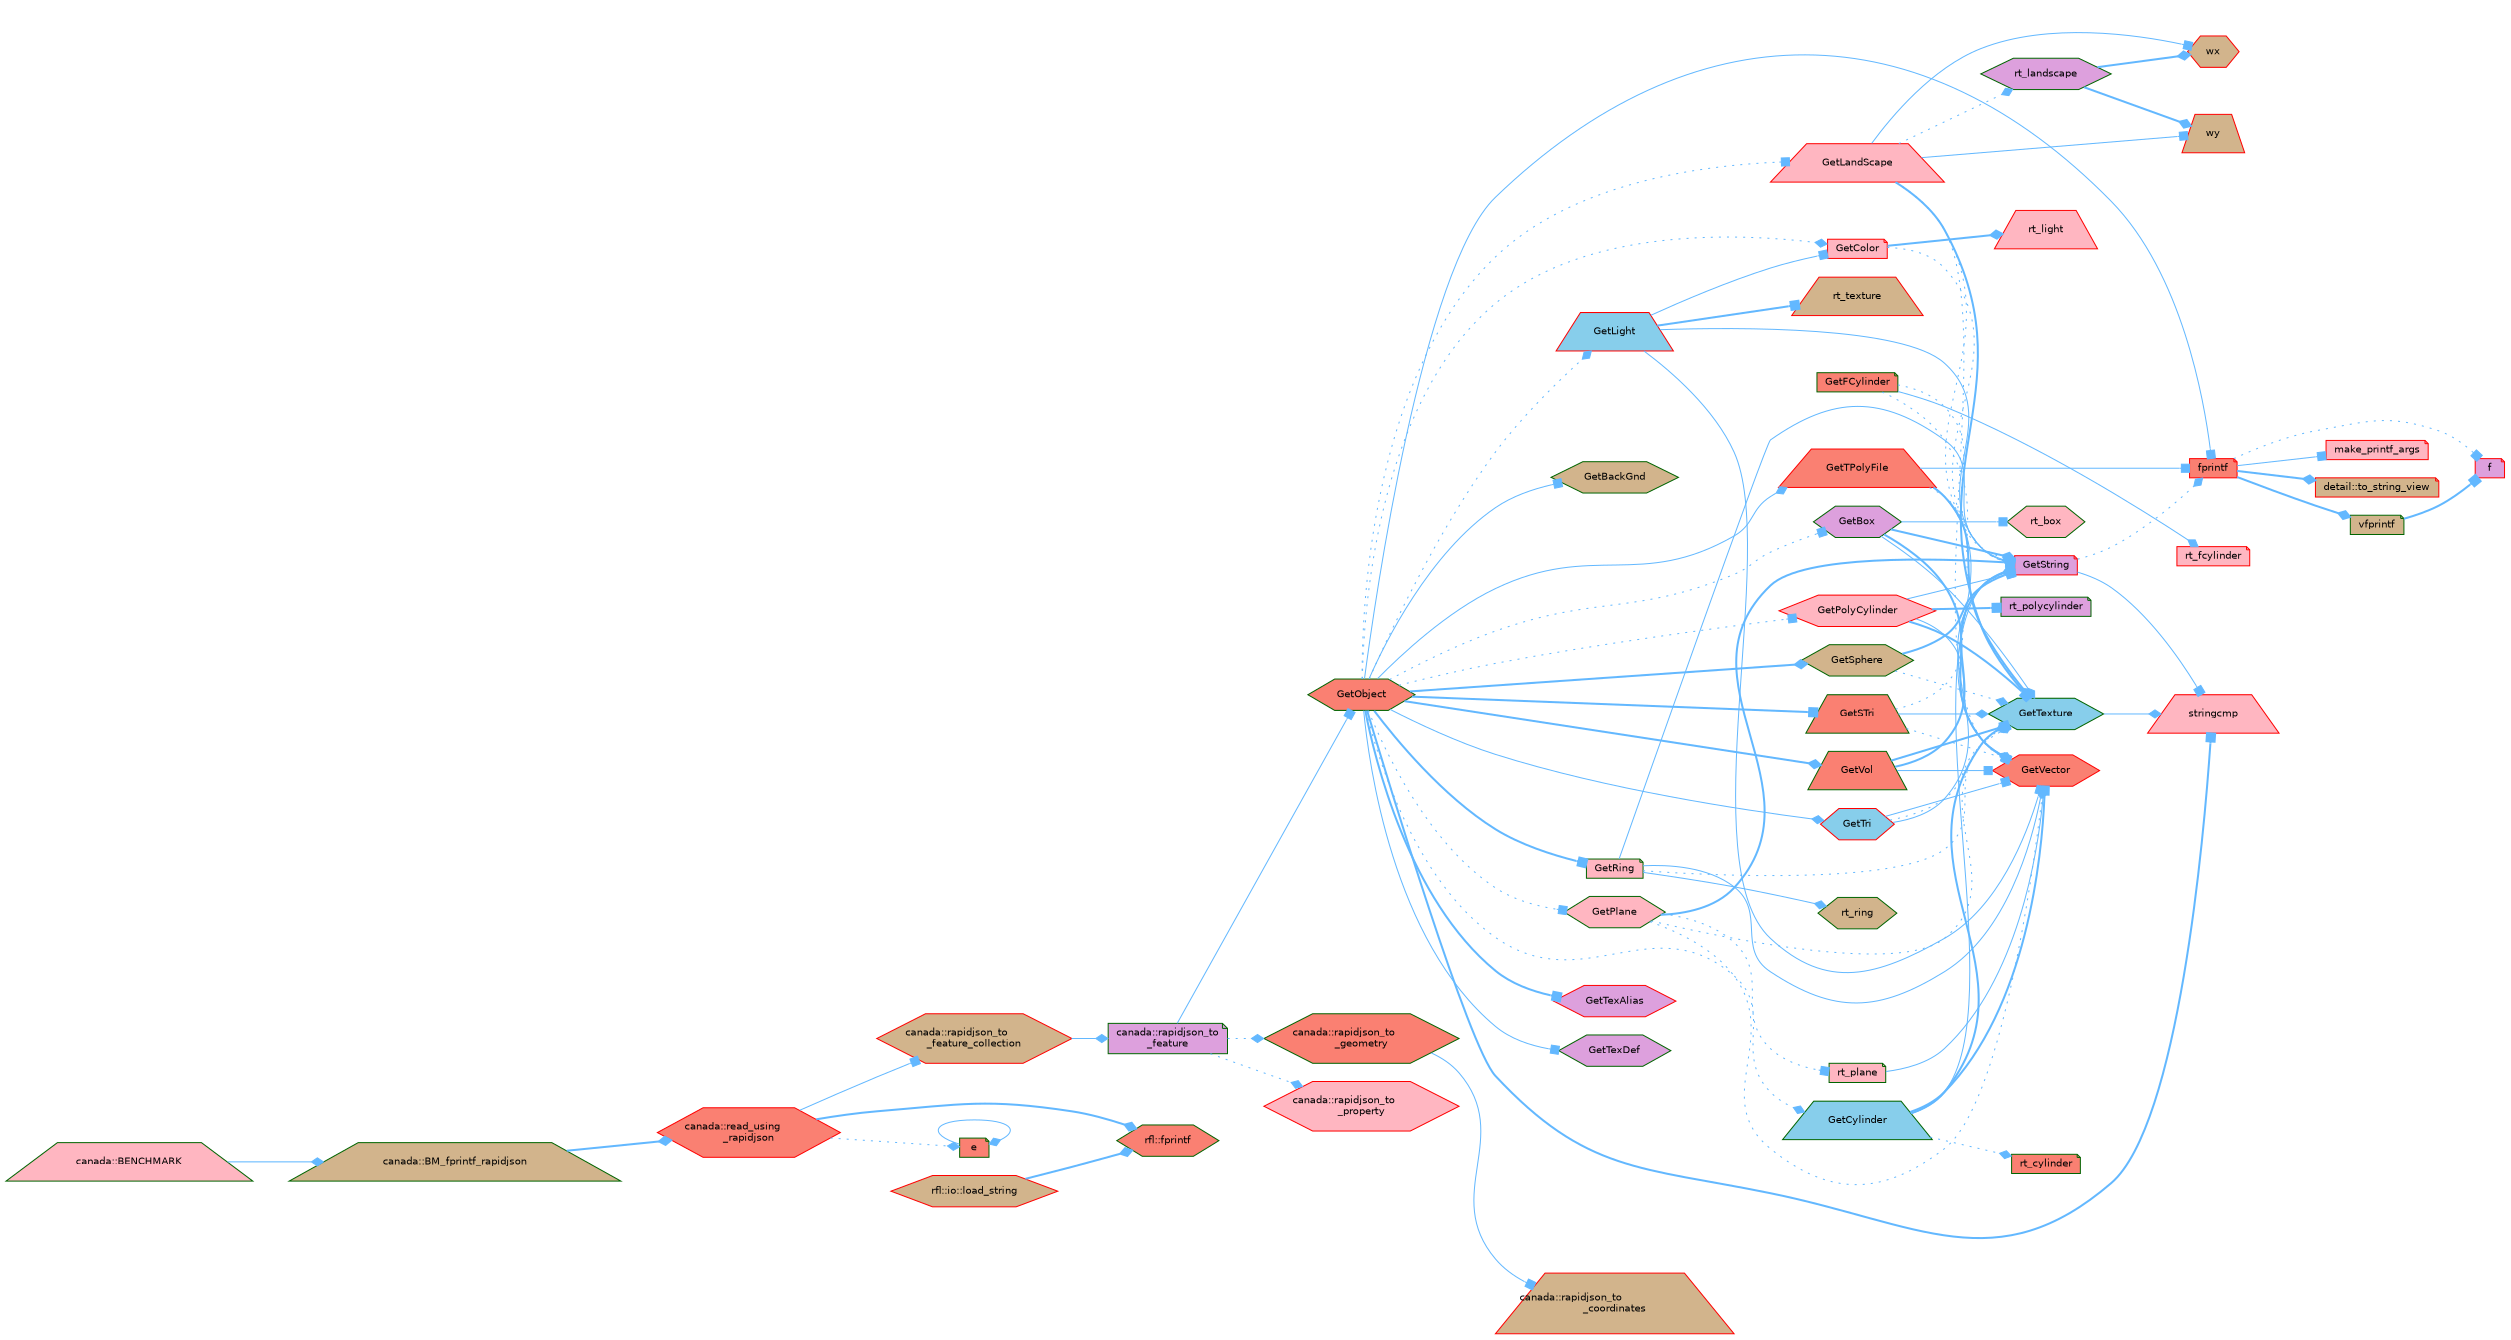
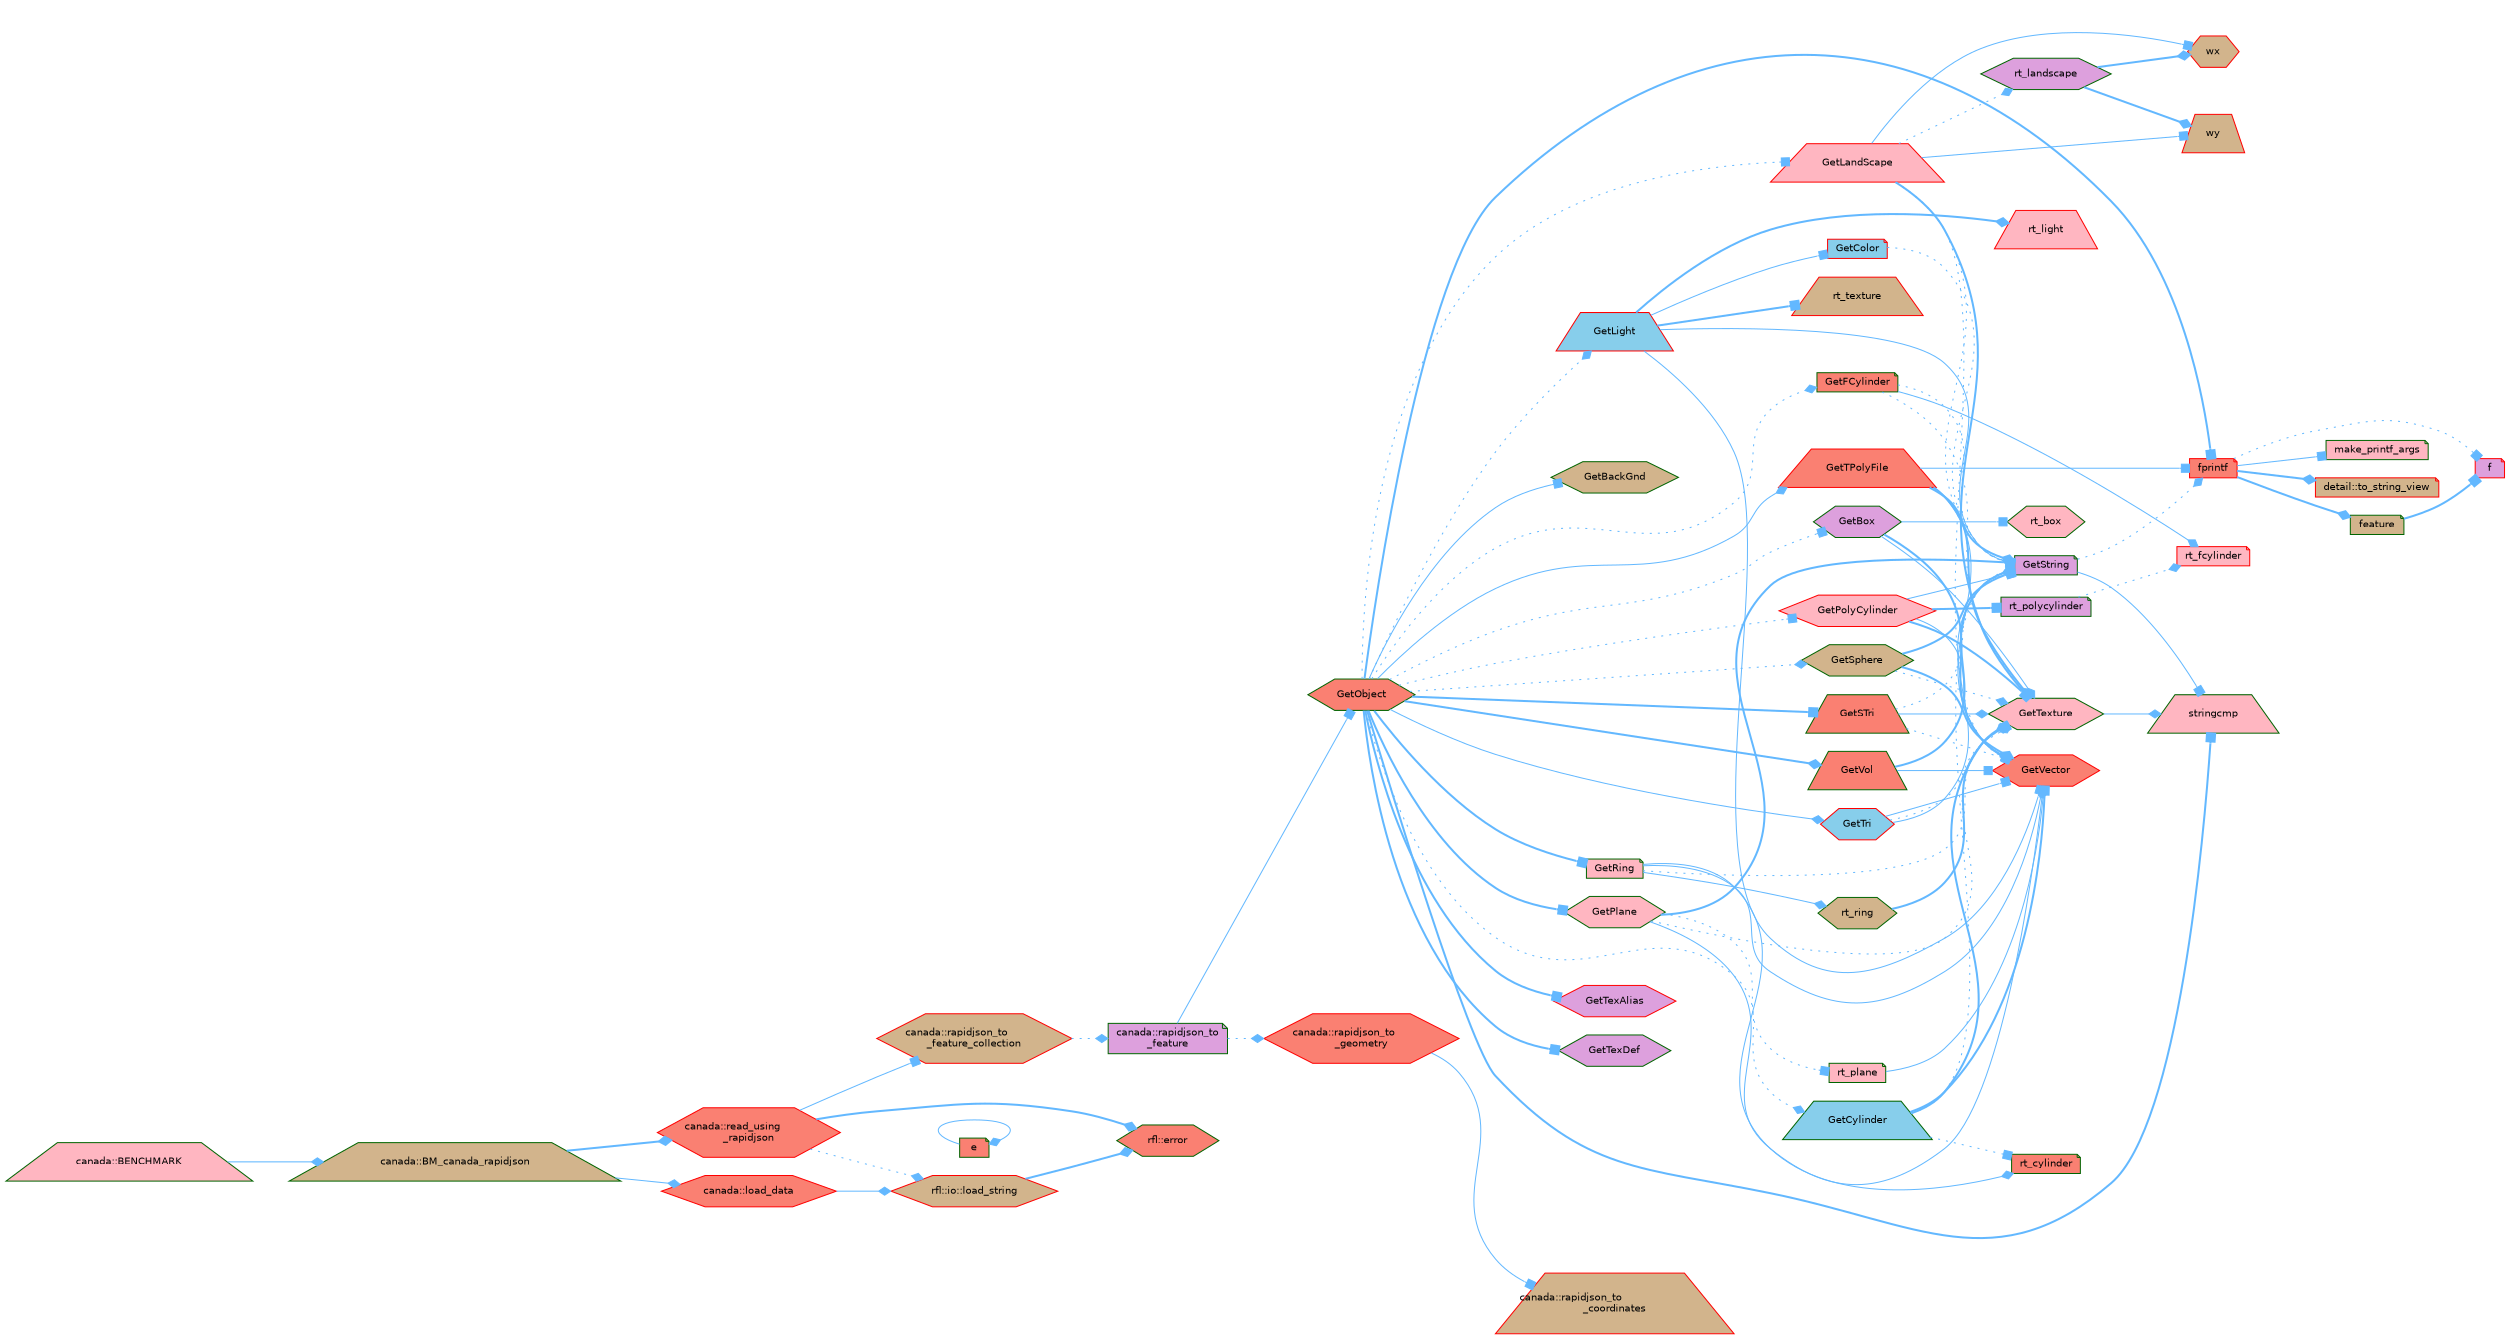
edge "GetObject" -> "fprintf": style solid -> bold
edge "GetColor" -> "rt_light": now "GetLight" -> "rt_light"
node "GetColor": fillcolor lightpink -> skyblue
edge "GetObject" -> "GetColor": now "GetObject" -> "GetFCylinder"
node "make_printf_args": color red -> darkgreen
edge "GetRing" -> "GetString": now "GetRing" -> "rt_cylinder"
edge "GetTPolyFile" -> "GetString": style dotted -> bold
node "vfprintf": label "vfprintf" -> "feature"
edge "GetBox" -> "GetString": removed
node "GetString": color red -> darkgreen
edge "rt_polycylinder" -> "rt_fcylinder": added
edge "GetObject" -> "GetSphere": style bold -> dotted
edge "GetSphere" -> "GetVector": added
node "GetTexture": fillcolor skyblue -> lightpink
node "stringcmp": color red -> darkgreen
edge "GetVol" -> "GetTexture": now "rt_ring" -> "GetTexture"
edge "GetObject" -> "GetPlane": style dotted -> bold
edge "GetCylinder" -> "GetString": style solid -> dotted
edge "GetObject" -> "GetTexDef": style solid -> bold
edge "canada::rapidjson_to _feature_collection" -> "canada::rapidjson_to _feature": style solid -> dotted
node "canada::rapidjson_to _geometry": color darkgreen -> red
node "canada::rapidjson_to _property": removed
node "rfl::fprintf": label "rfl::fprintf" -> "rfl::error"
edge "canada::read_using _rapidjson" -> "e": now "canada::read_using _rapidjson" -> "rfl::io::load_string"
edge "GetCylinder" -> "rt_cylinder": arrowhead diamond -> box
node "canada::BM_fprintf_rapidjson": label "canada::BM_fprintf_rapidjson" -> "canada::BM_canada_rapidjson"
edge "GetPlane" -> "GetVector": style dotted -> solid
node "canada::load_data": added
